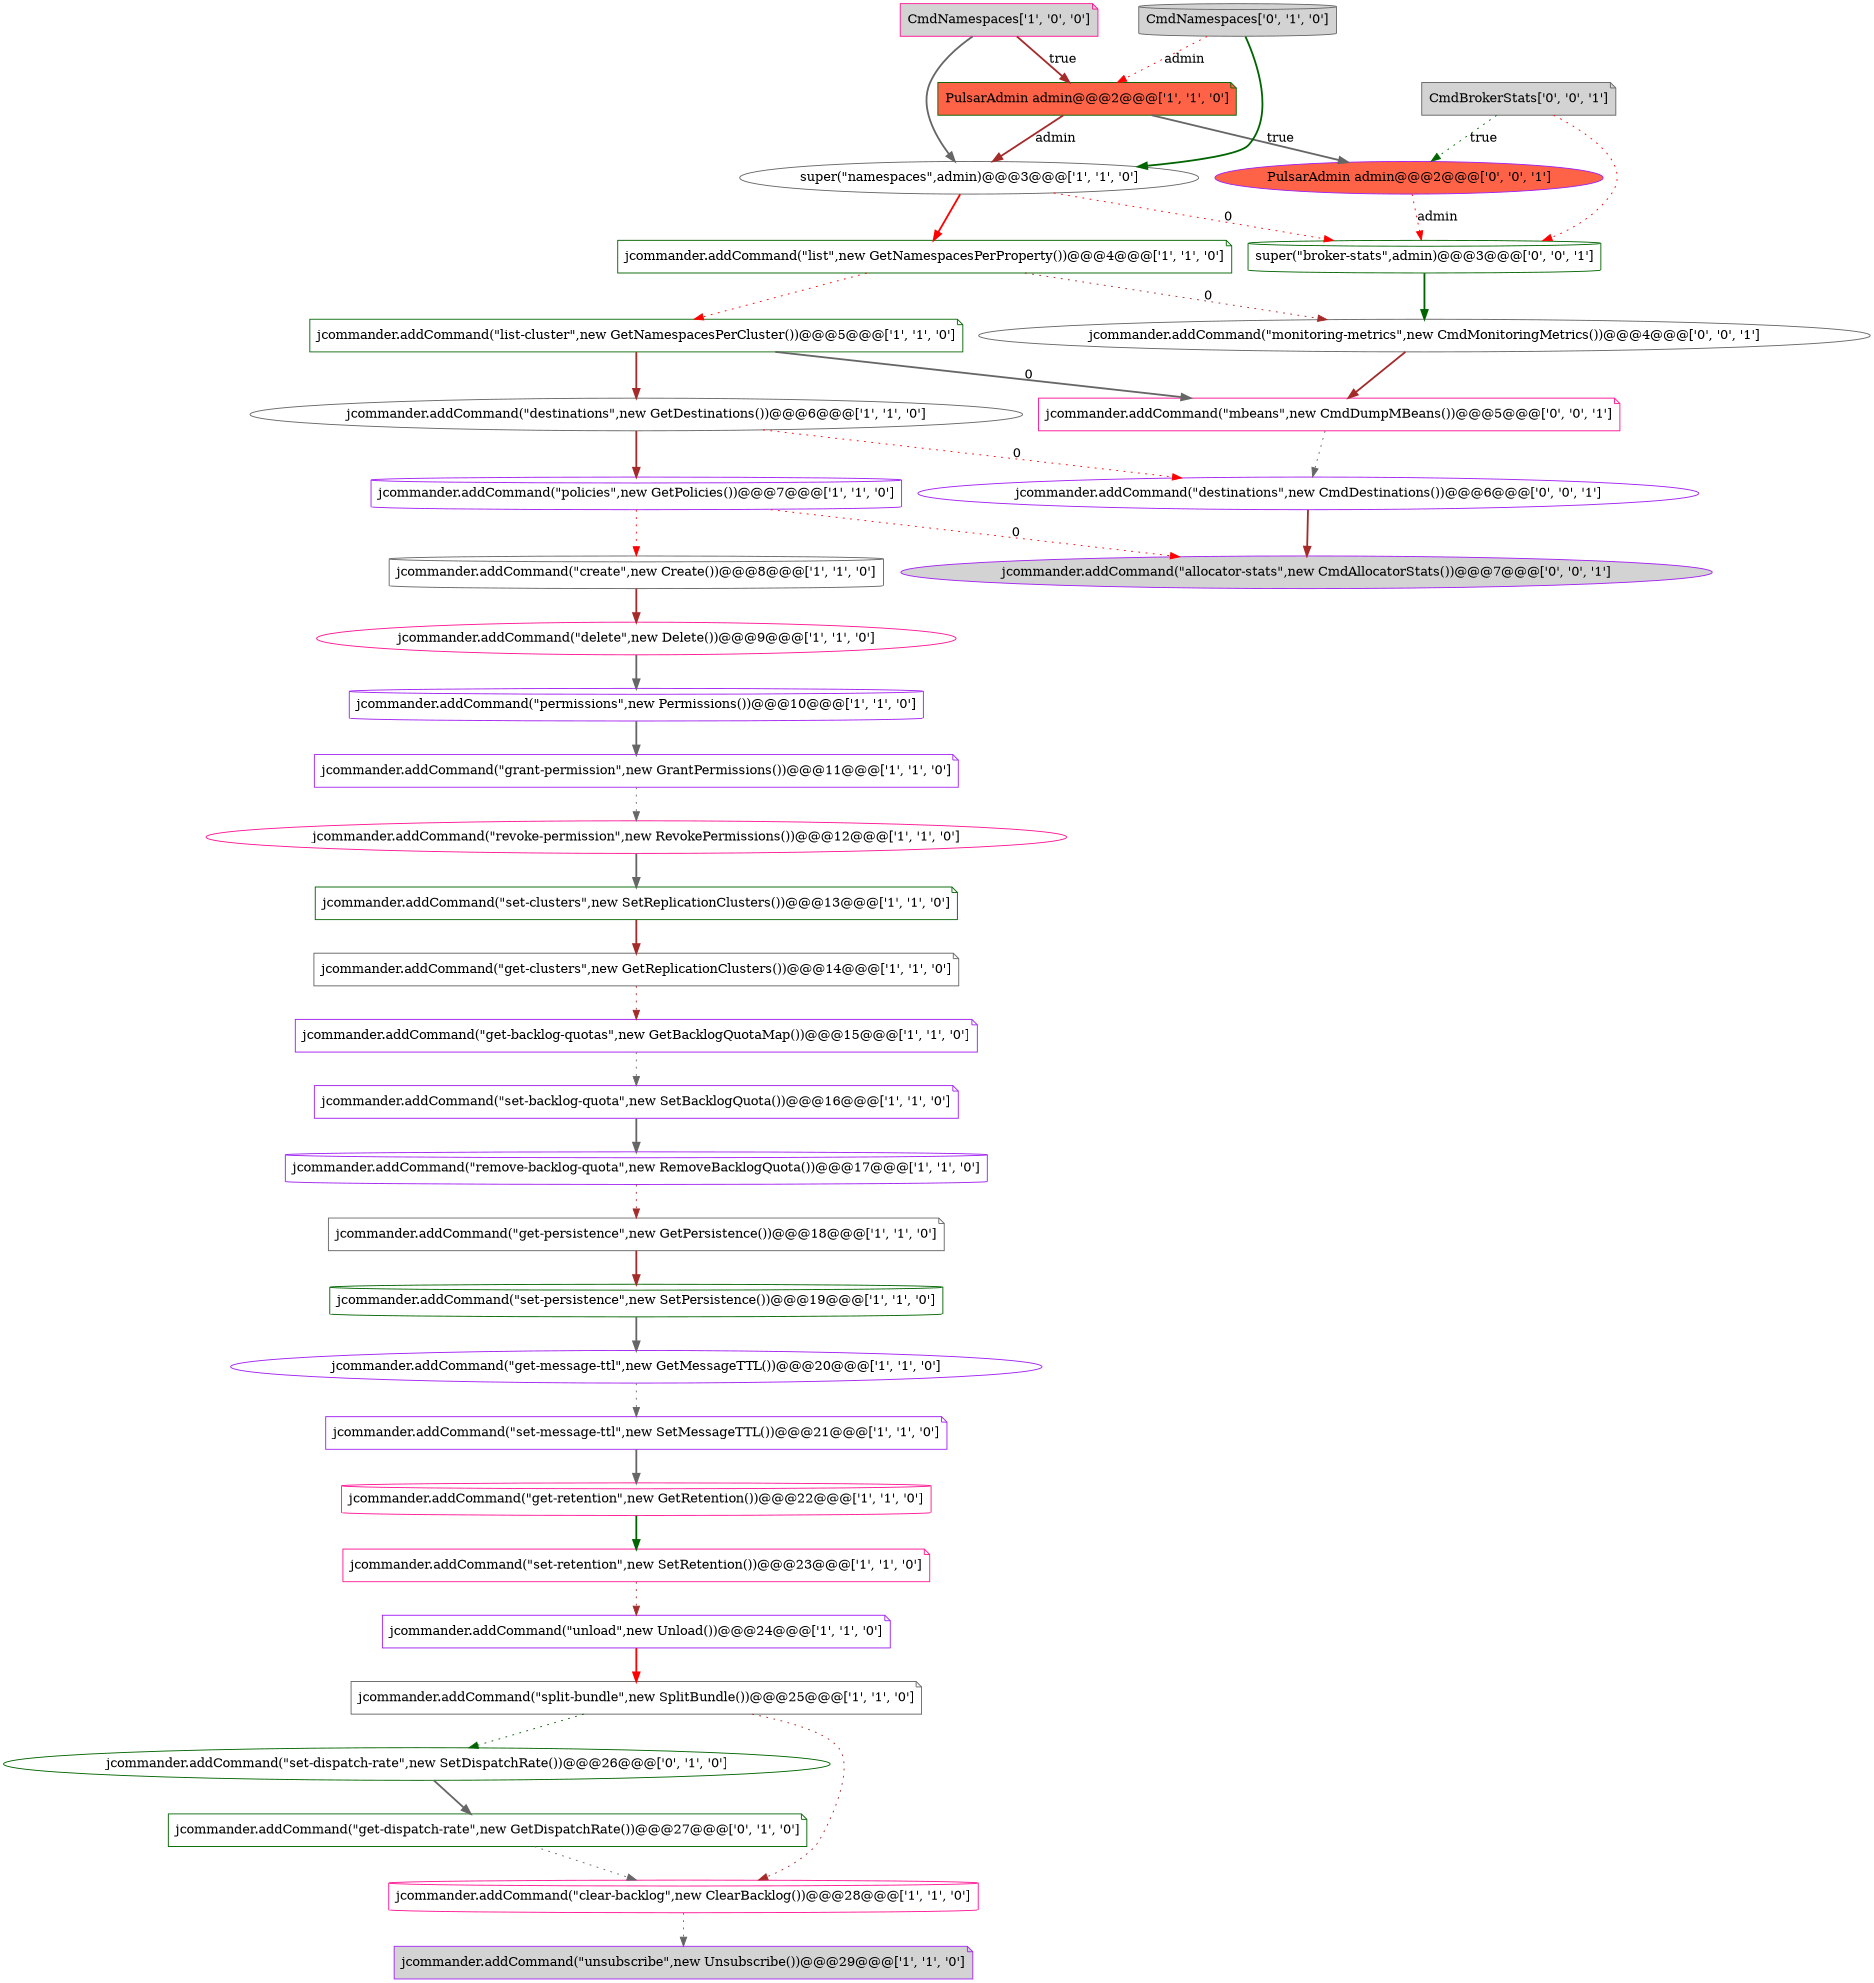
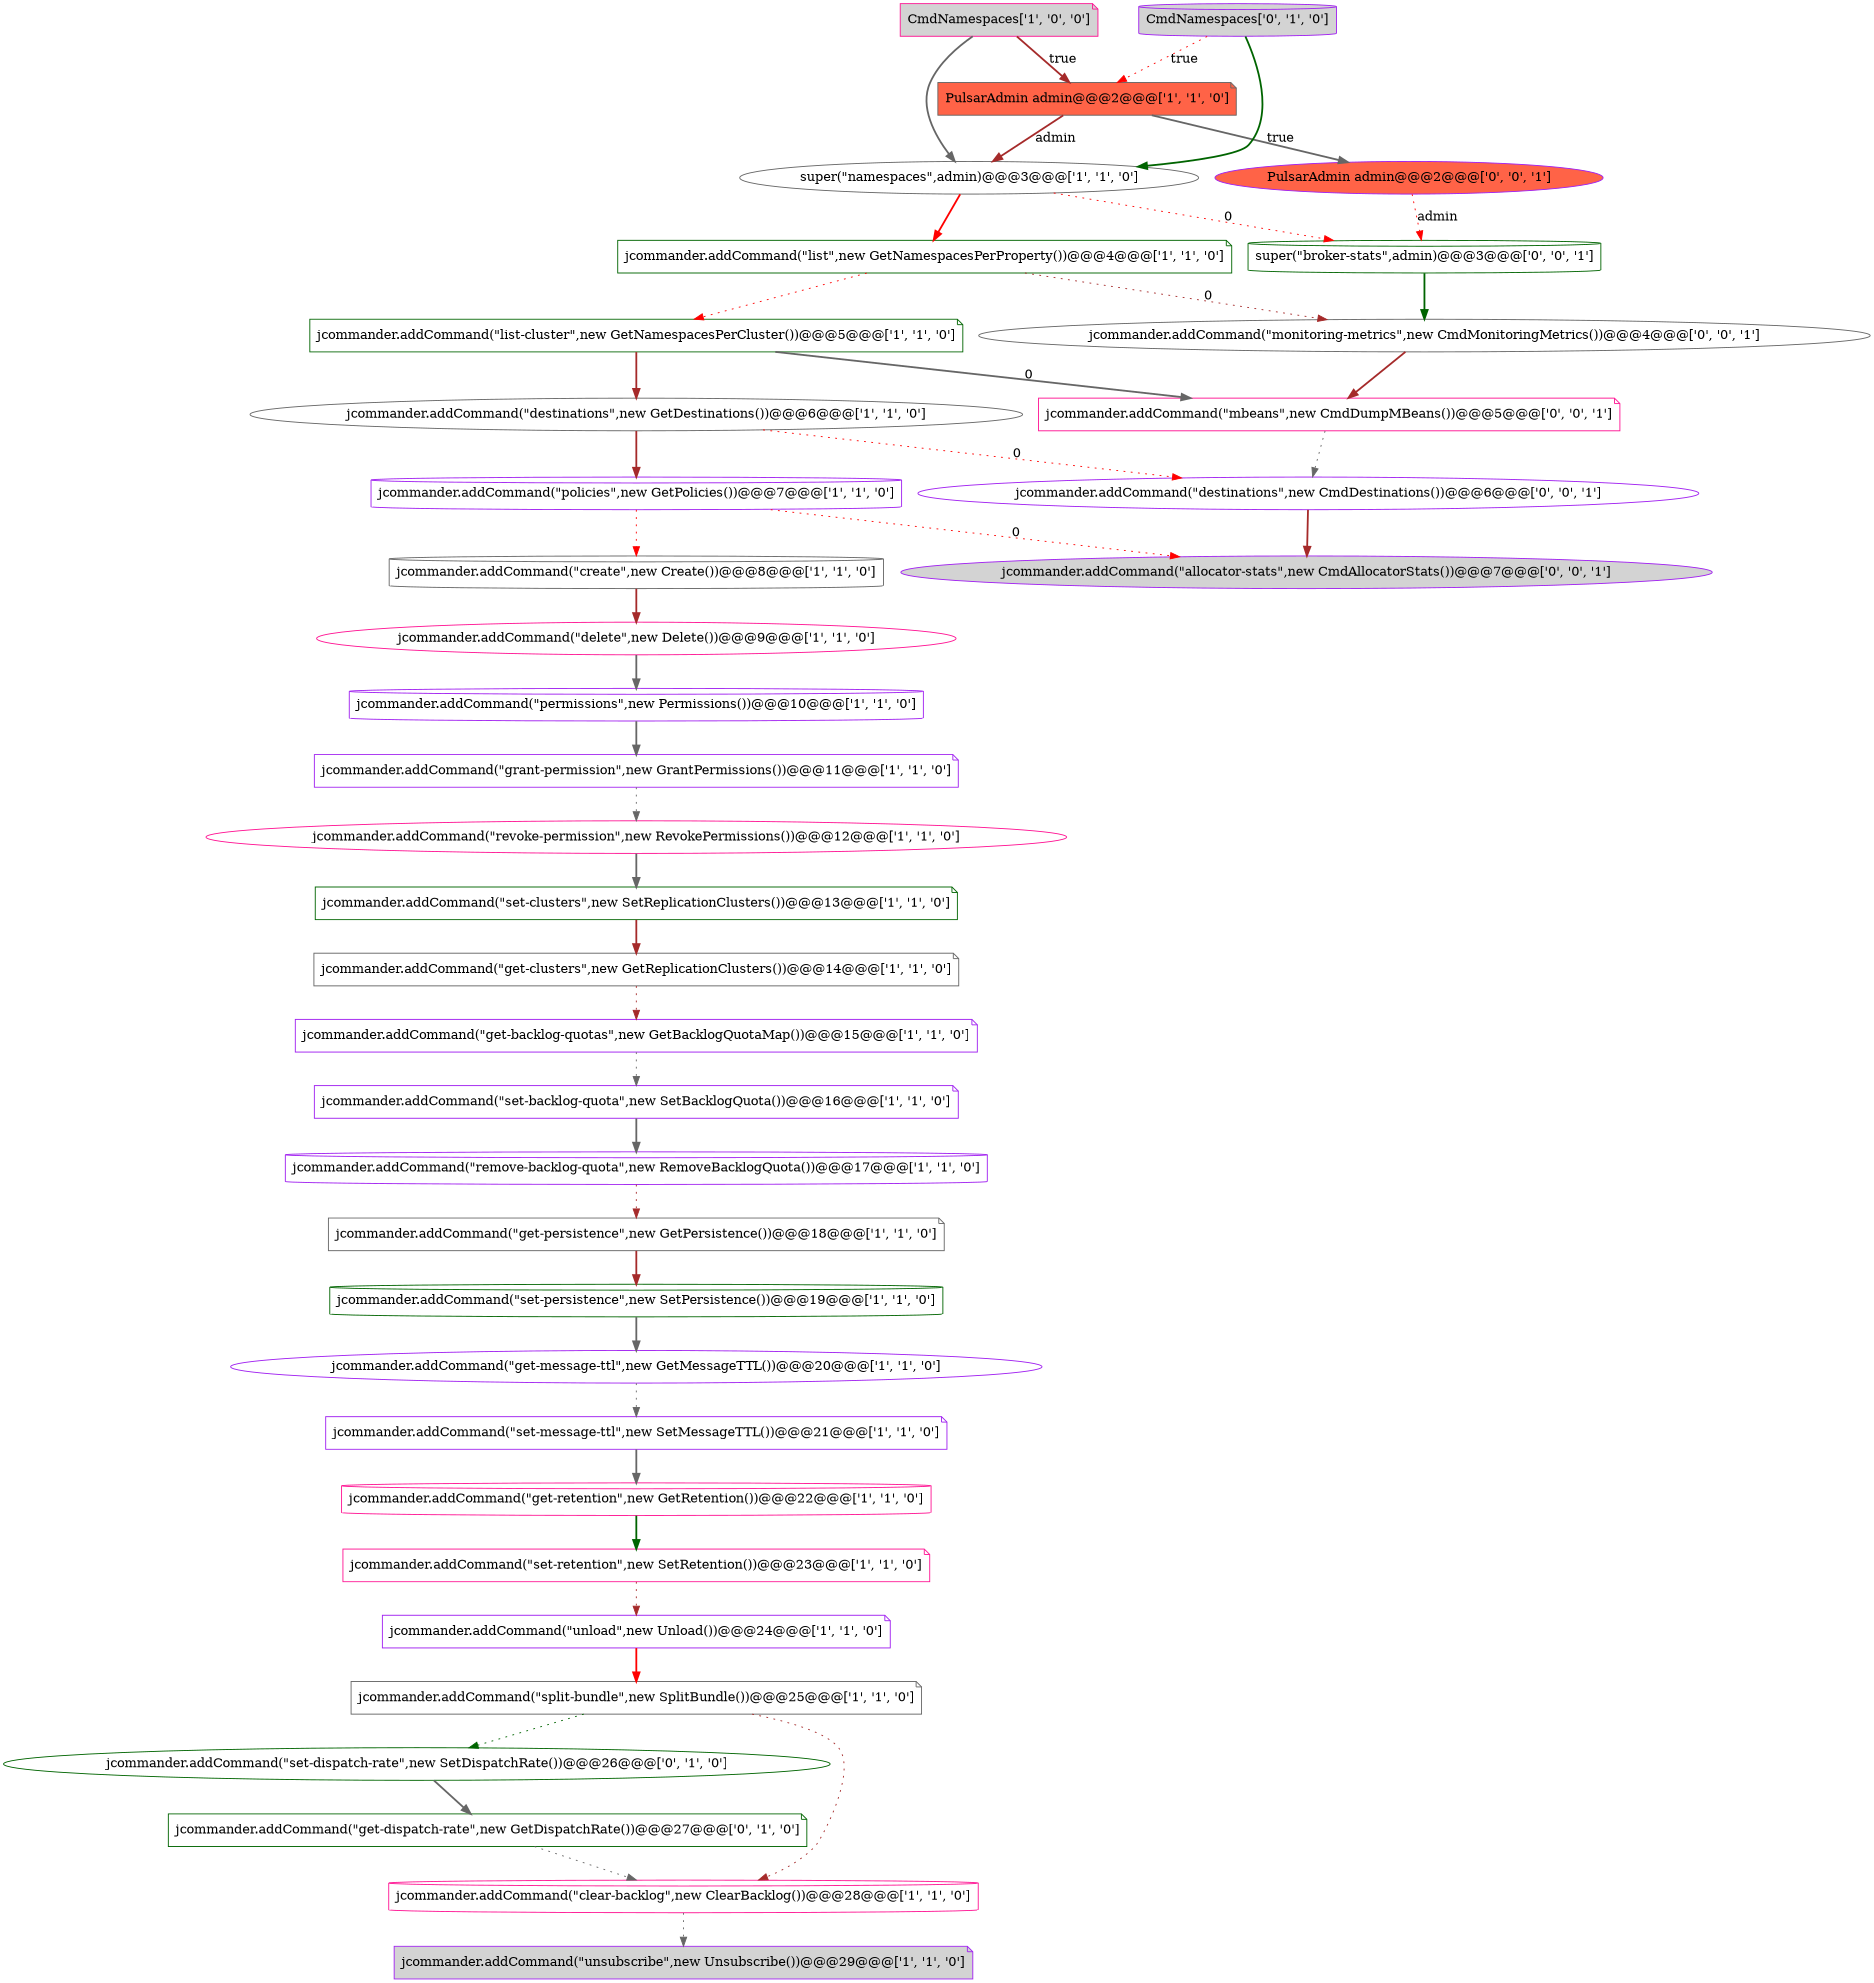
node "CmdNamespaces['0', '1', '0']": color gray40 -> purple
edge "CmdNamespaces['0', '1', '0']" -> "PulsarAdmin admin@@@2@@@['1', '1', '0']": label "admin" -> "true"
node "PulsarAdmin admin@@@2@@@['1', '1', '0']": color darkgreen -> gray40
node "CmdBrokerStats['0', '0', '1']": removed
